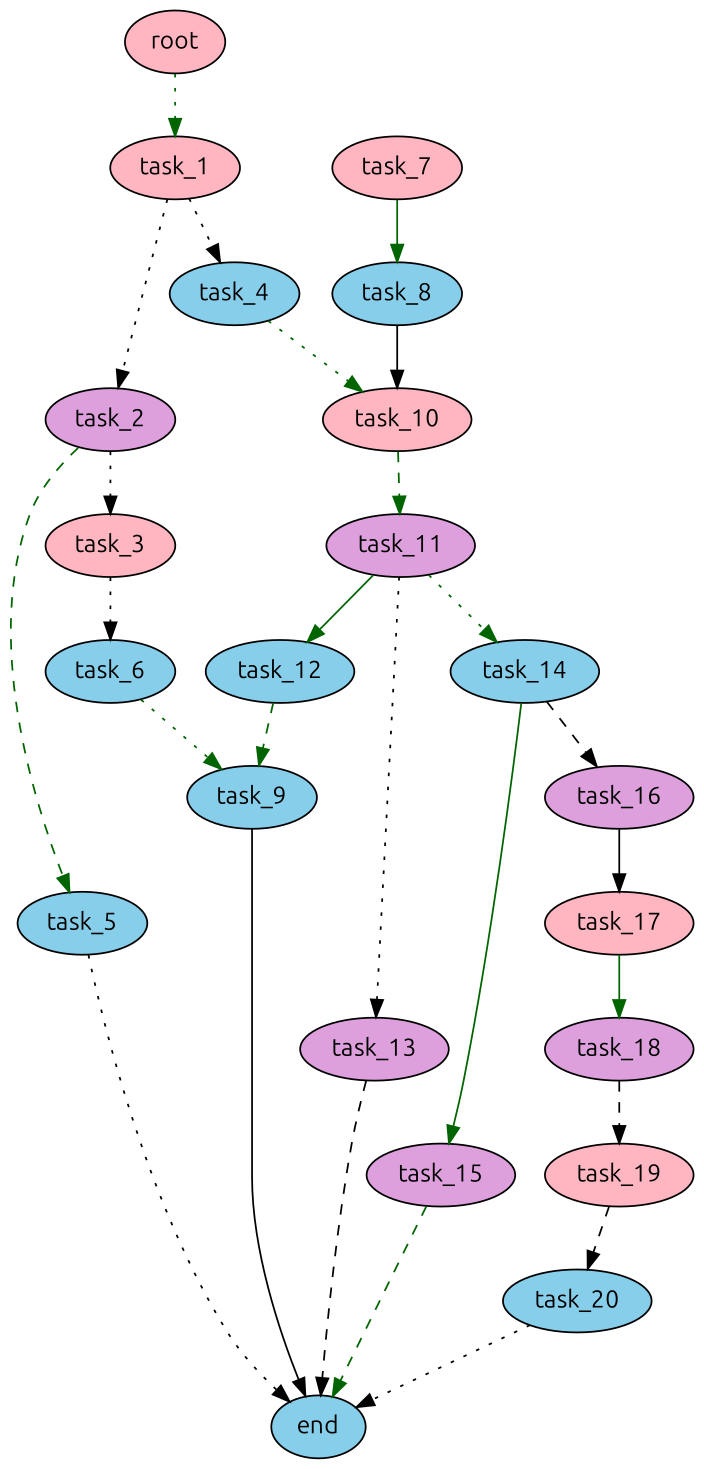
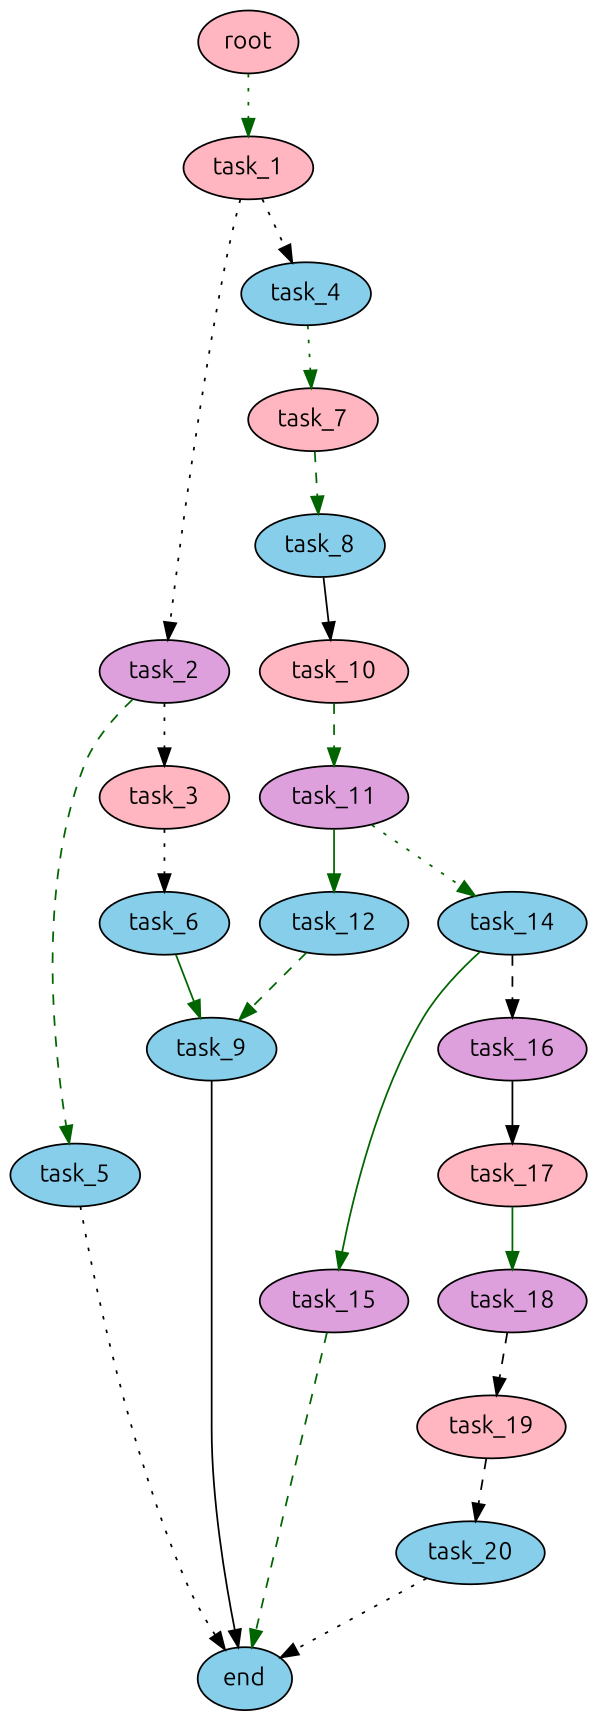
edge "task_7" -> "task_8": style solid -> dashed
edge "task_4" -> "task_10": now "task_4" -> "task_7"
edge "task_6" -> "task_9": style dotted -> solid
node "task_13": removed
